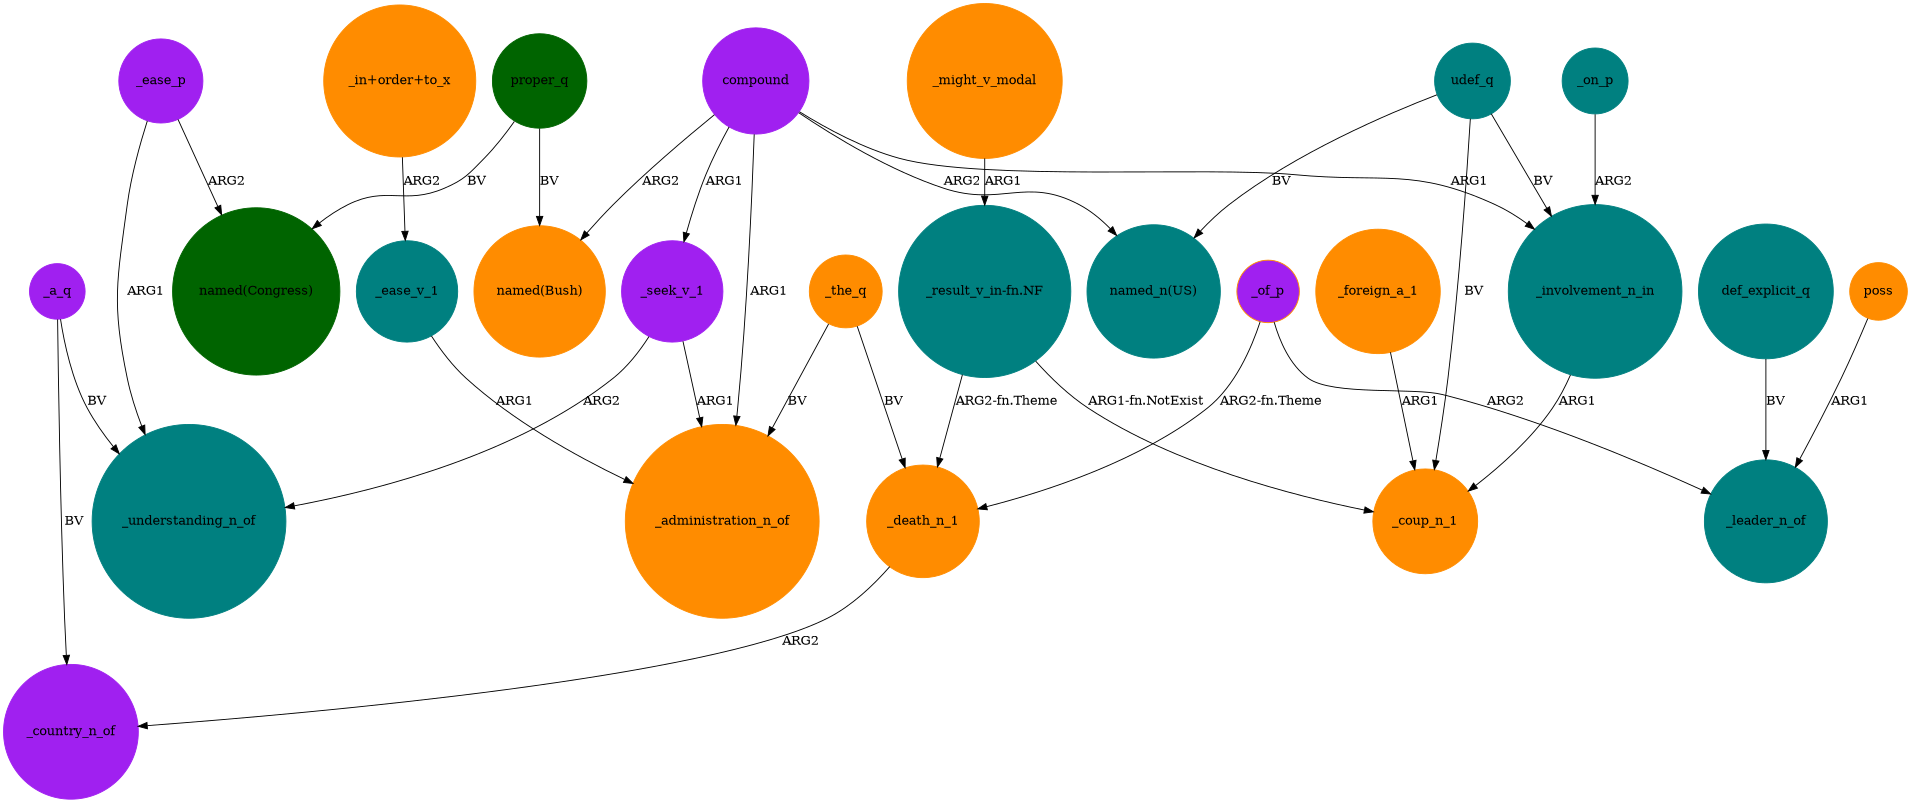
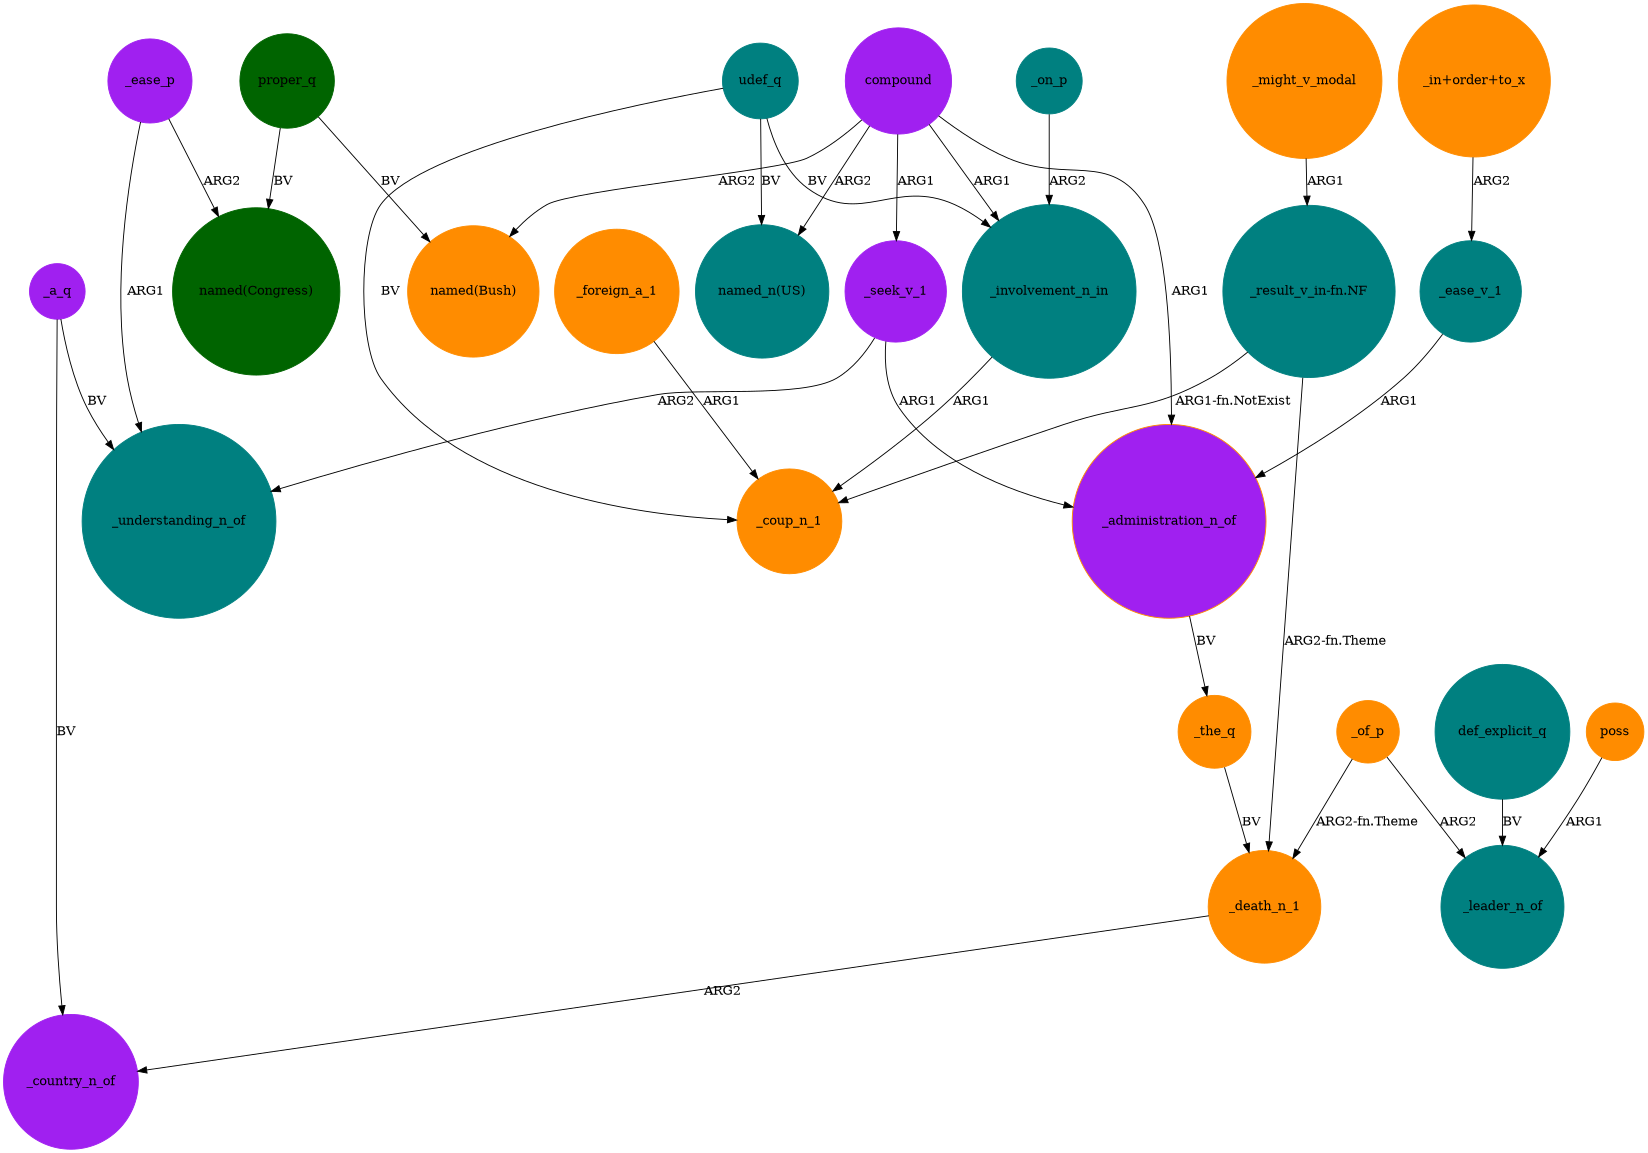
node "_of_p": fillcolor purple -> darkorange
edge "_the_q" -> "_administration_n_of": reversed
node "_administration_n_of": fillcolor darkorange -> purple
